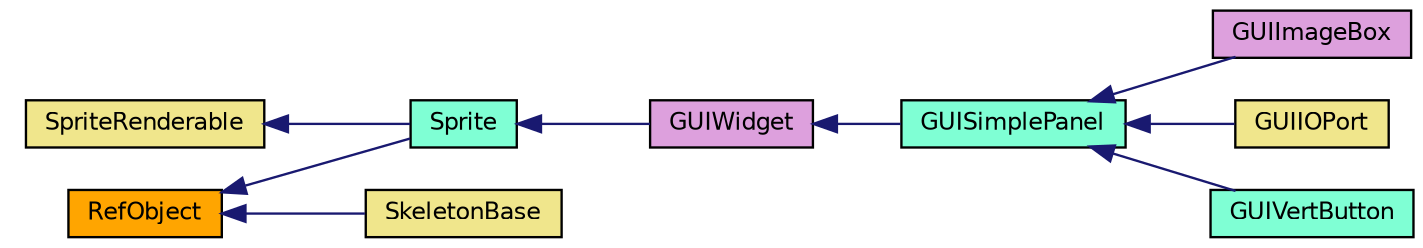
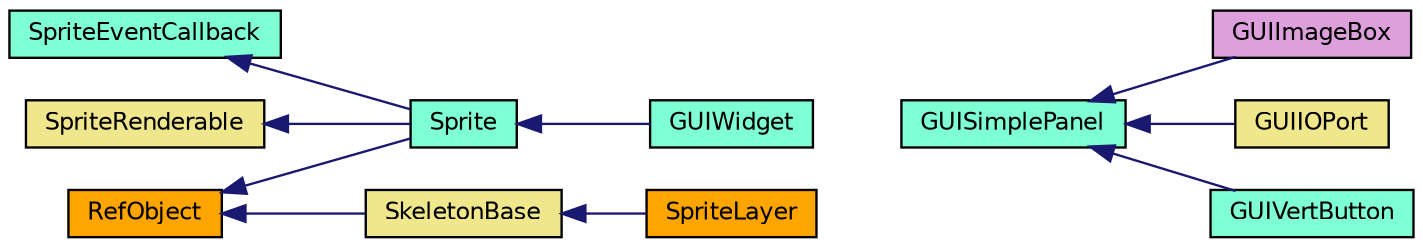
node "SpriteEventCallback": added
node "GUIWidget": fillcolor plum -> aquamarine
edge "GUISimplePanel" -> "GUIWidget": removed
node "SpriteLayer": added
